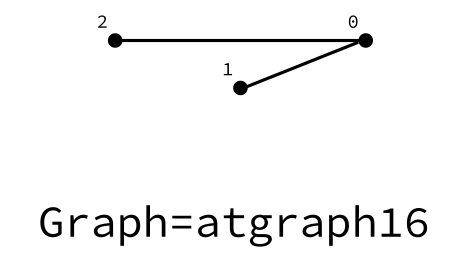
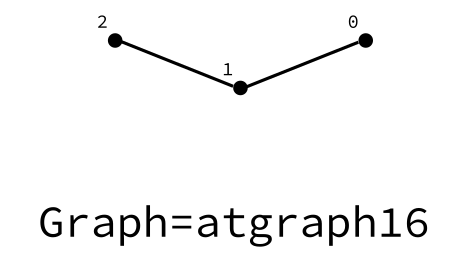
edge "2" -- "0": now "2" -- "1"
